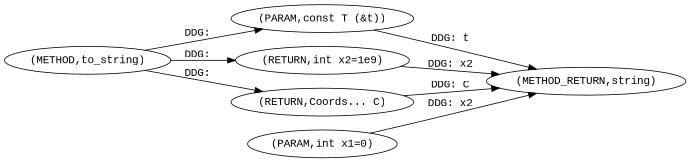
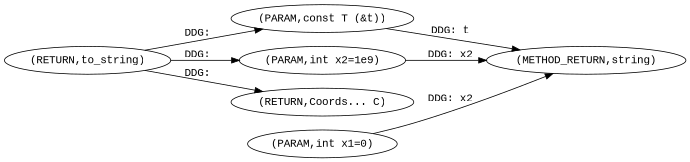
node "(METHOD,to_string)": label "(METHOD,to_string)" -> "(RETURN,to_string)"
node "(RETURN,int x2=1e9)": label "(RETURN,int x2=1e9)" -> "(PARAM,int x2=1e9)"
edge "(RETURN,Coords... C)" -> "(METHOD_RETURN,string)": removed, label "DDG: C"
